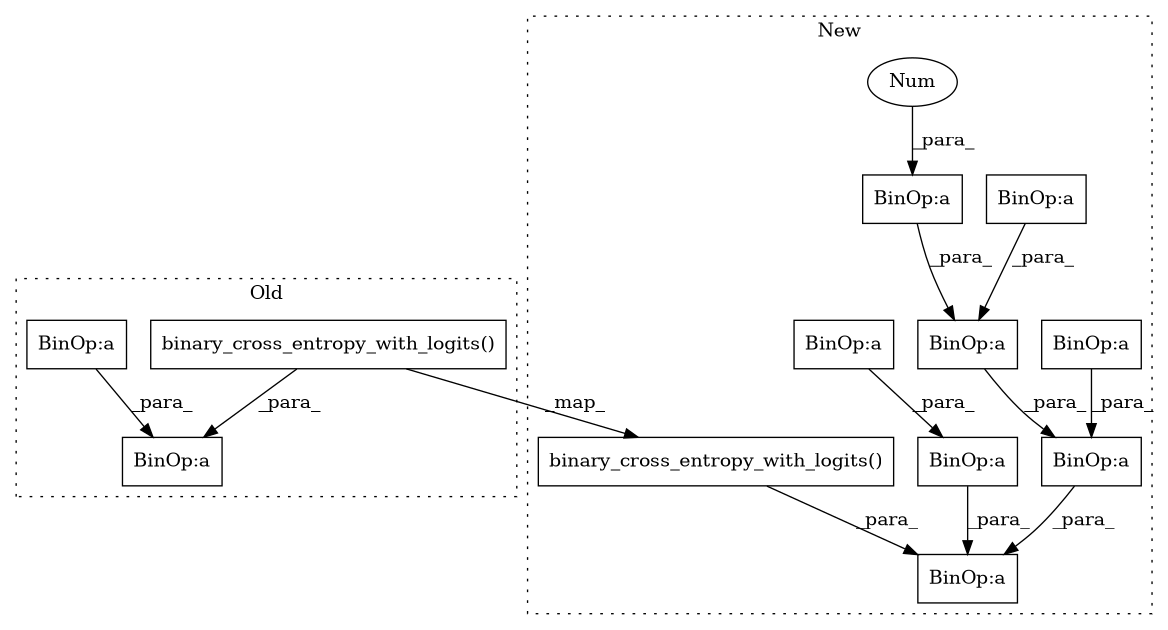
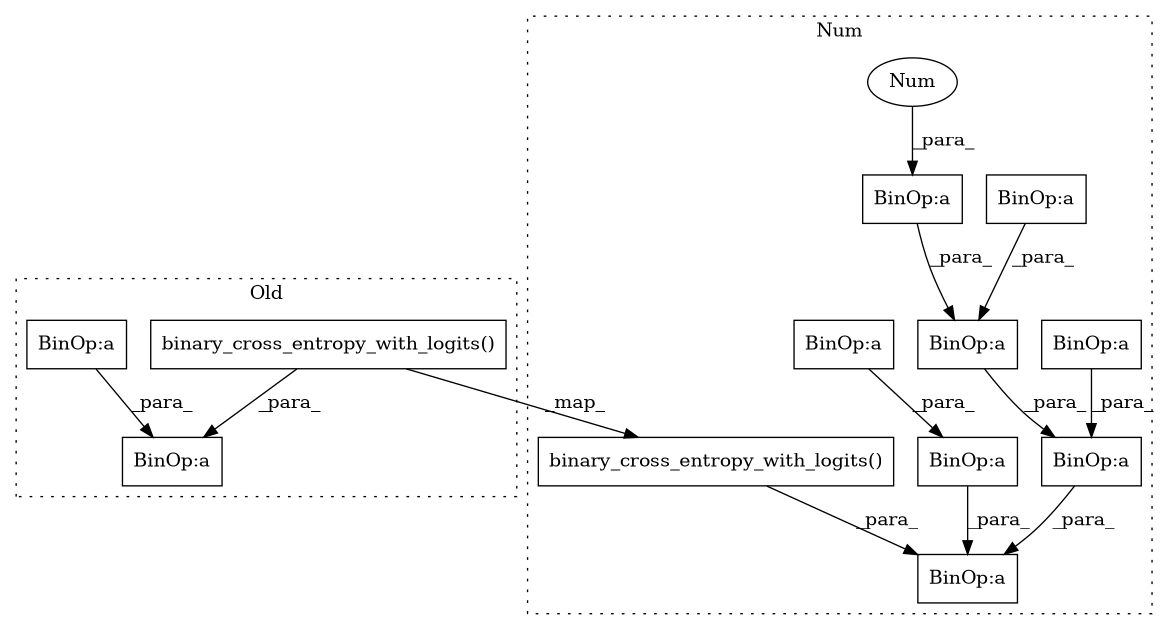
cluster "New": label "New" -> "Num"
